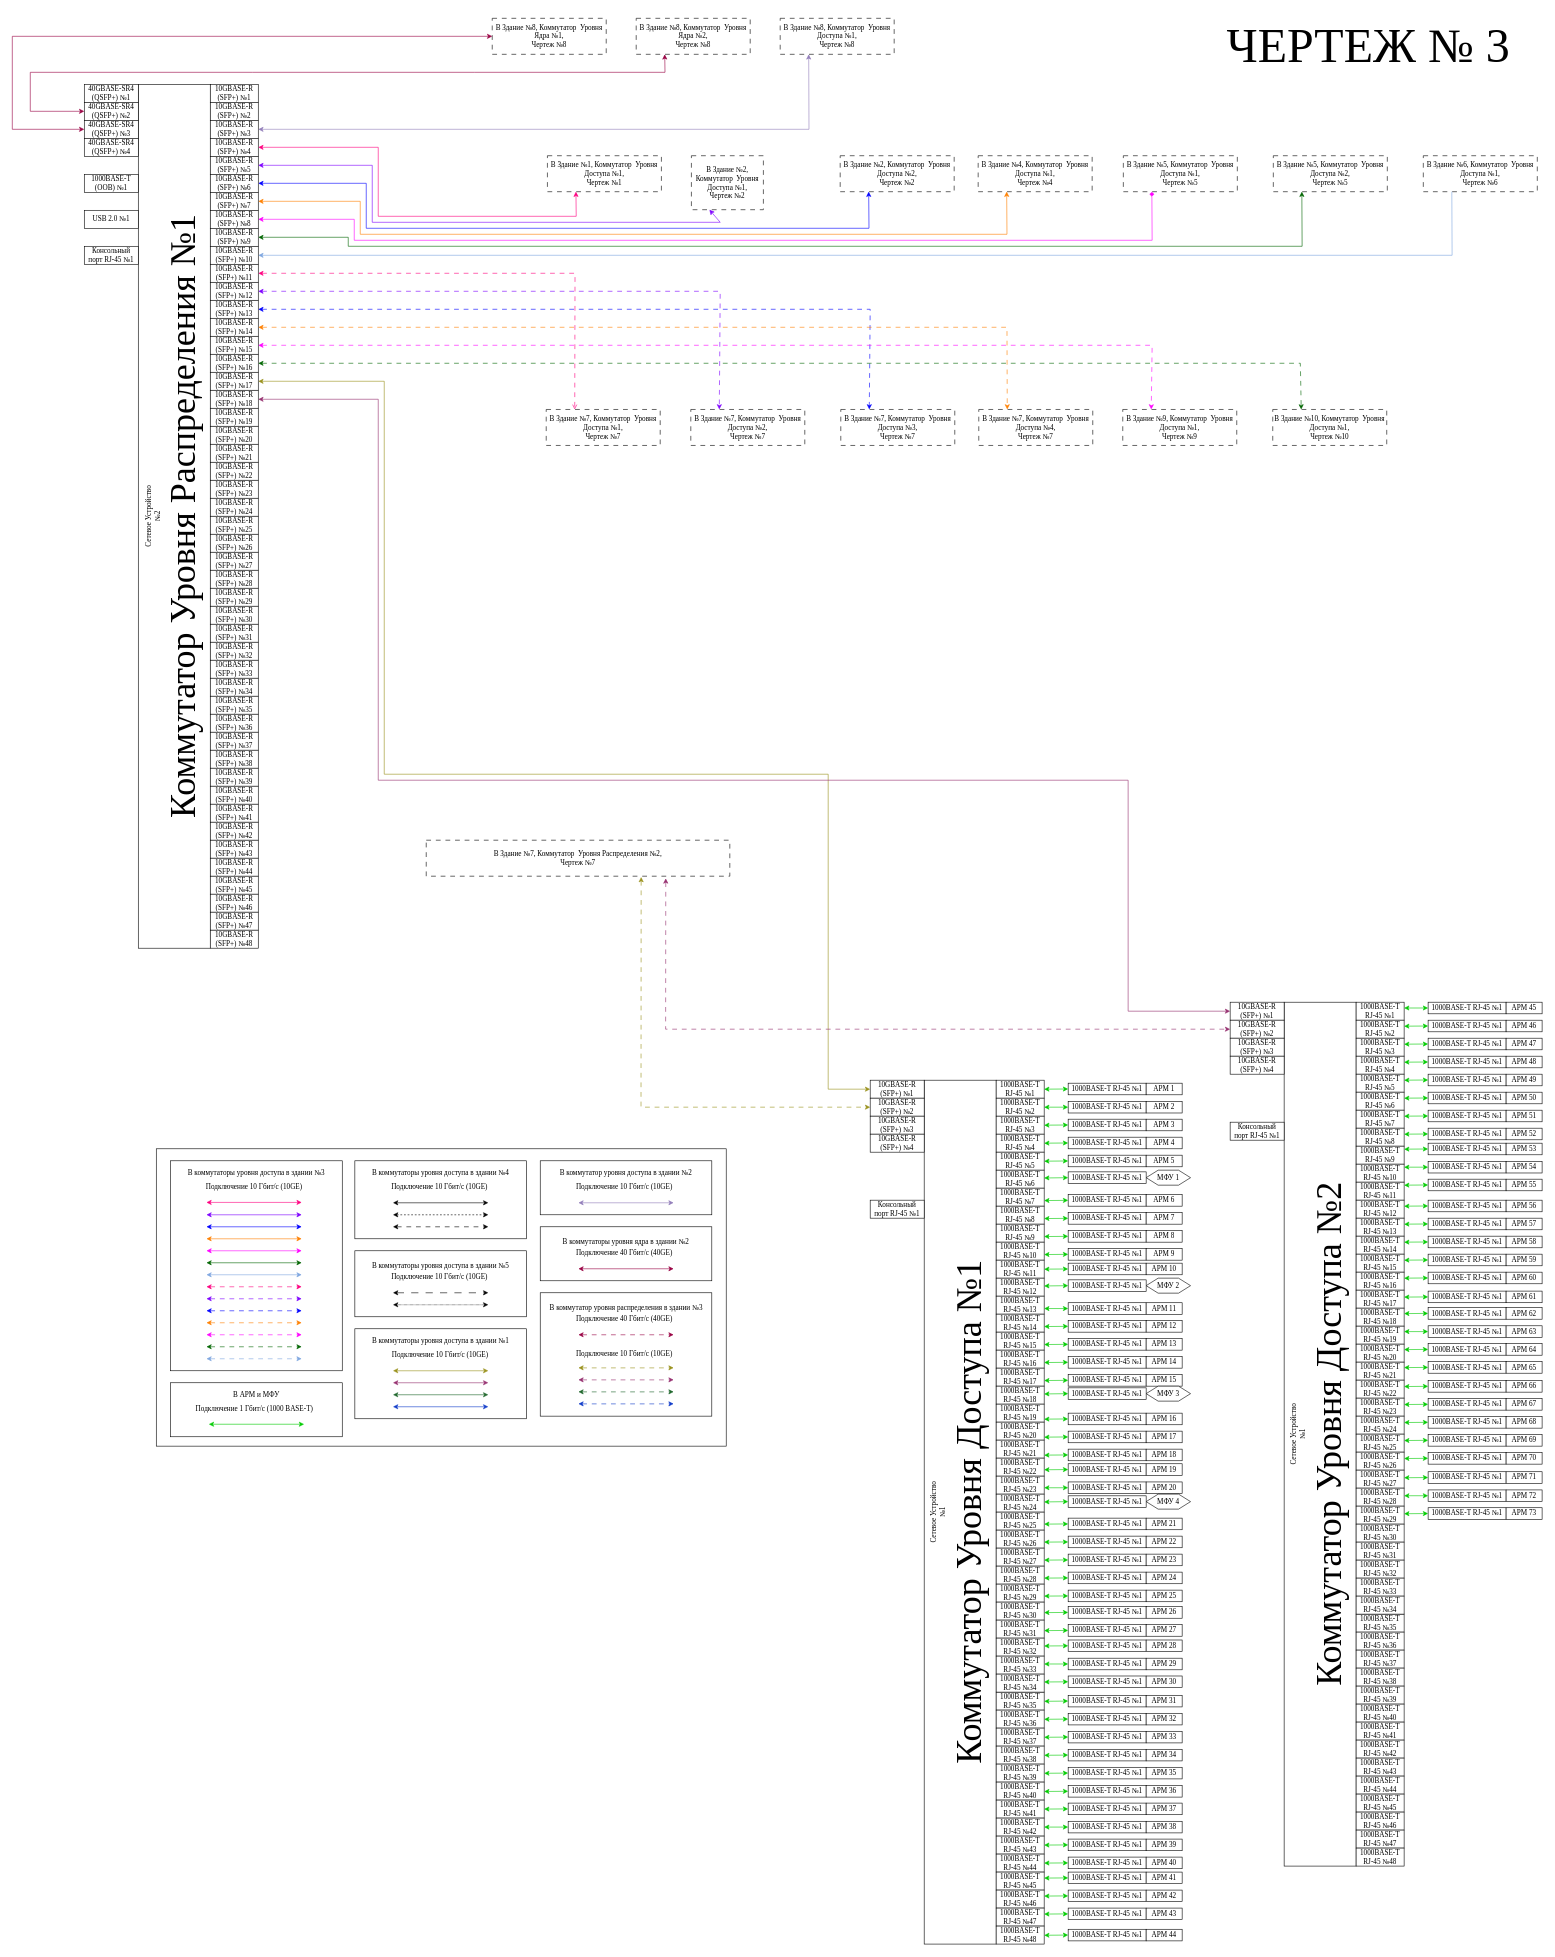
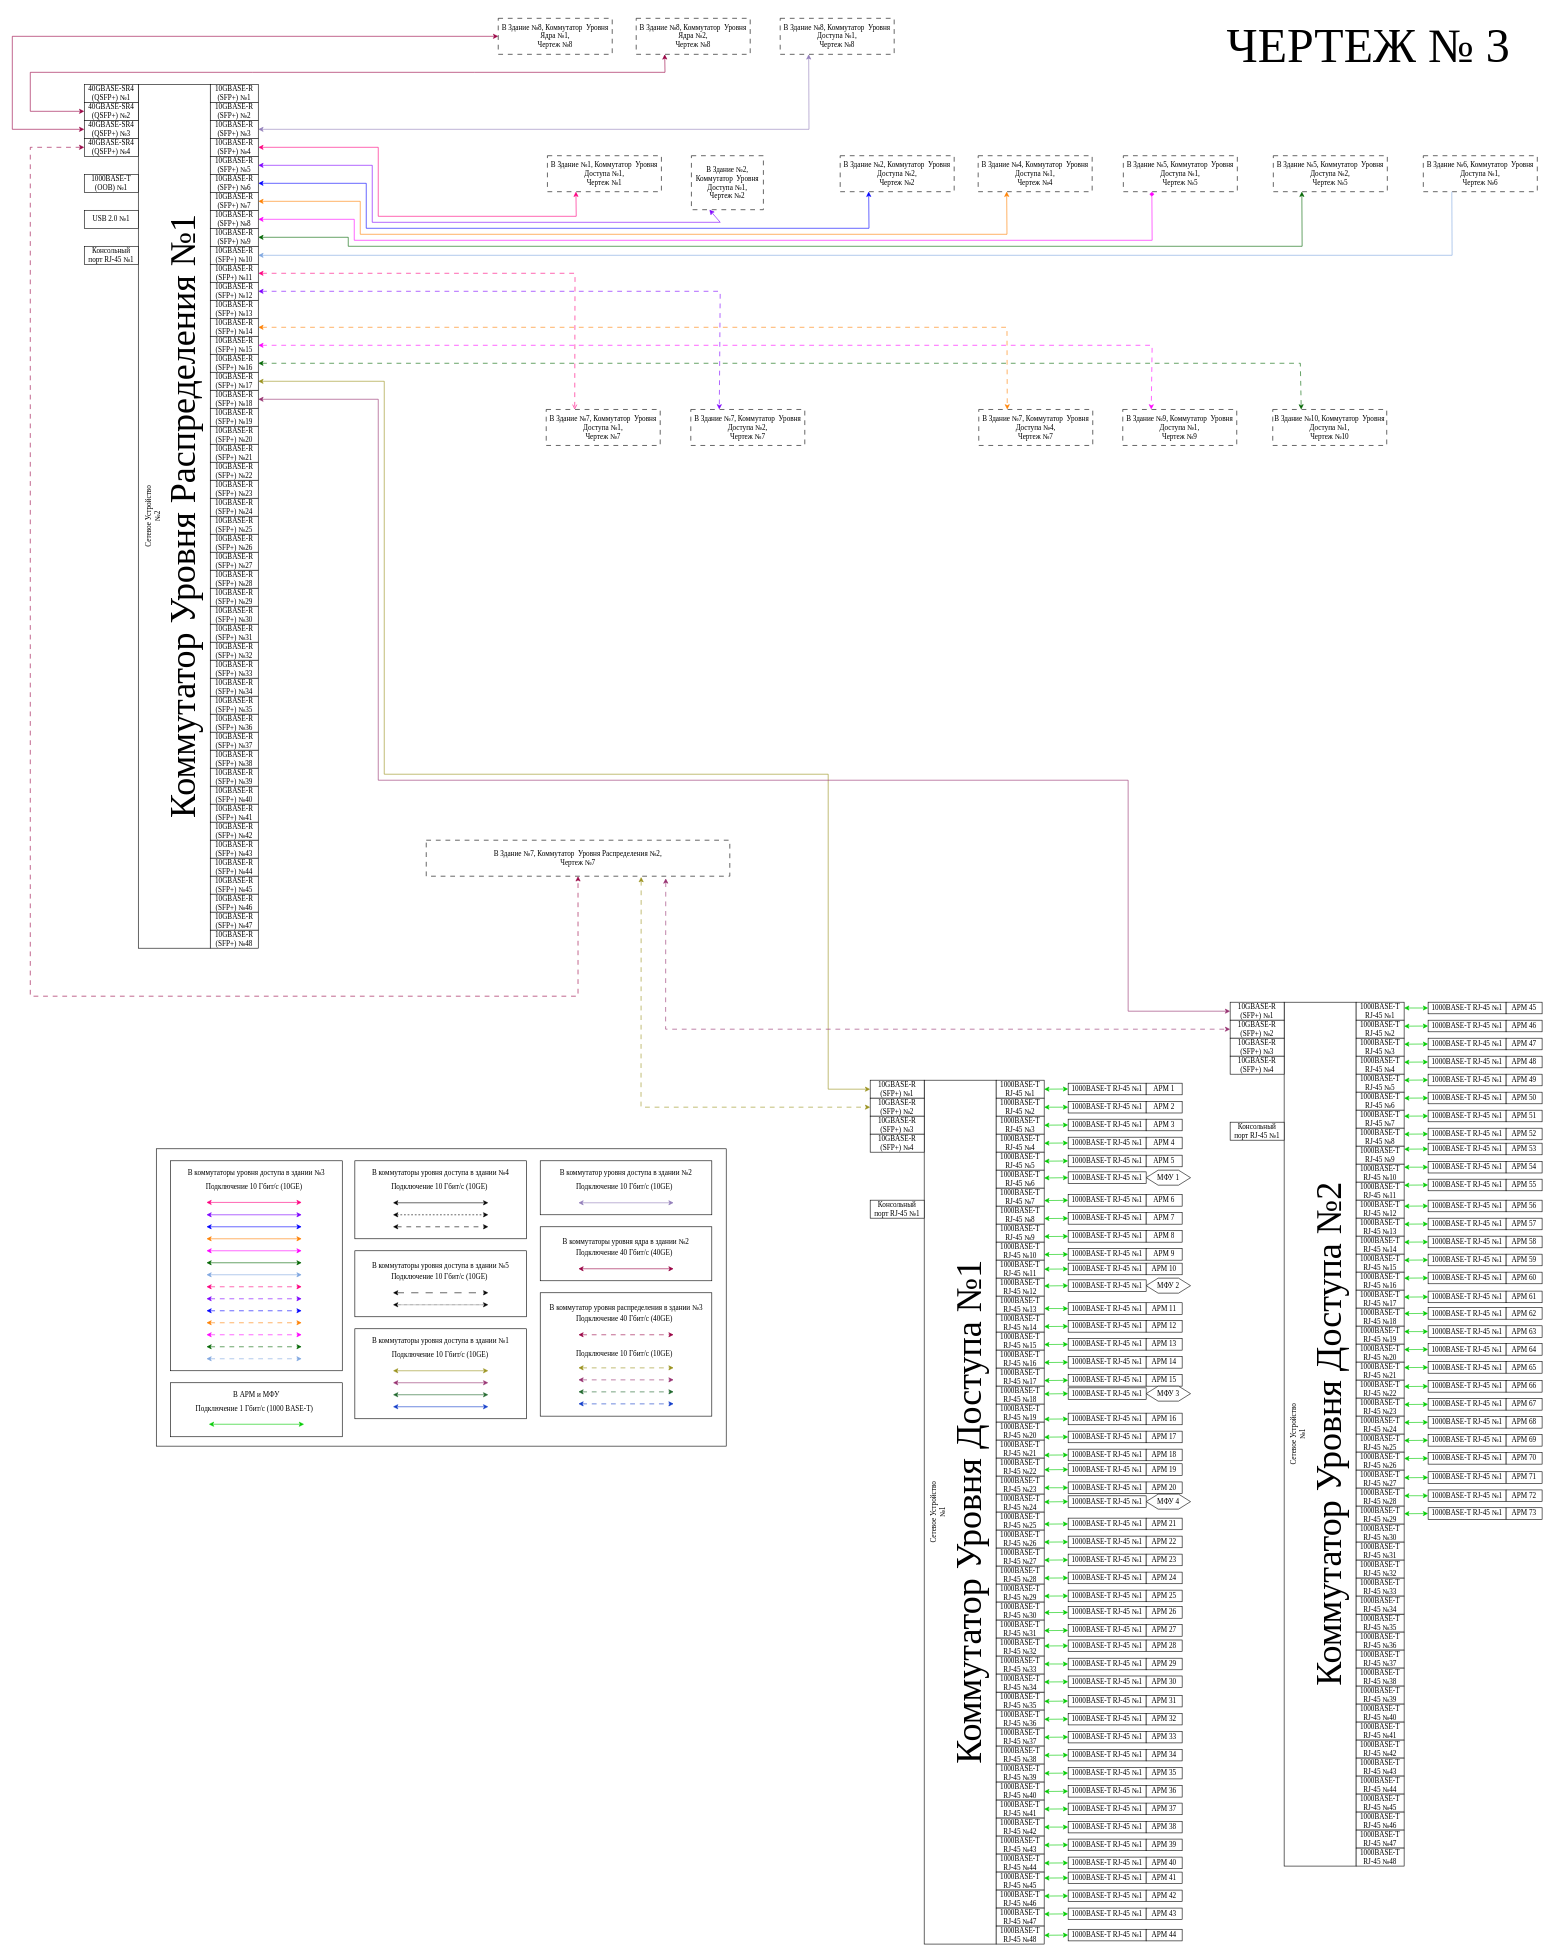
node "В Здание №8, Коммутатор Уровня Ядра №1, Чертеж №8": moved (549, 36) -> (555, 36)
edge "40GBASE-SR4 (QSFP+) №4" -- "В Здание №7, Коммутатор Уровня Распределения №2, Чертеж №7": added
edge "10GBASE-R (SFP+) №13" -- "В Здание №7, Коммутатор Уровня Доступа №3, Чертеж №7": removed
node "В Здание №7, Коммутатор Уровня Доступа №3, Чертеж №7": removed
